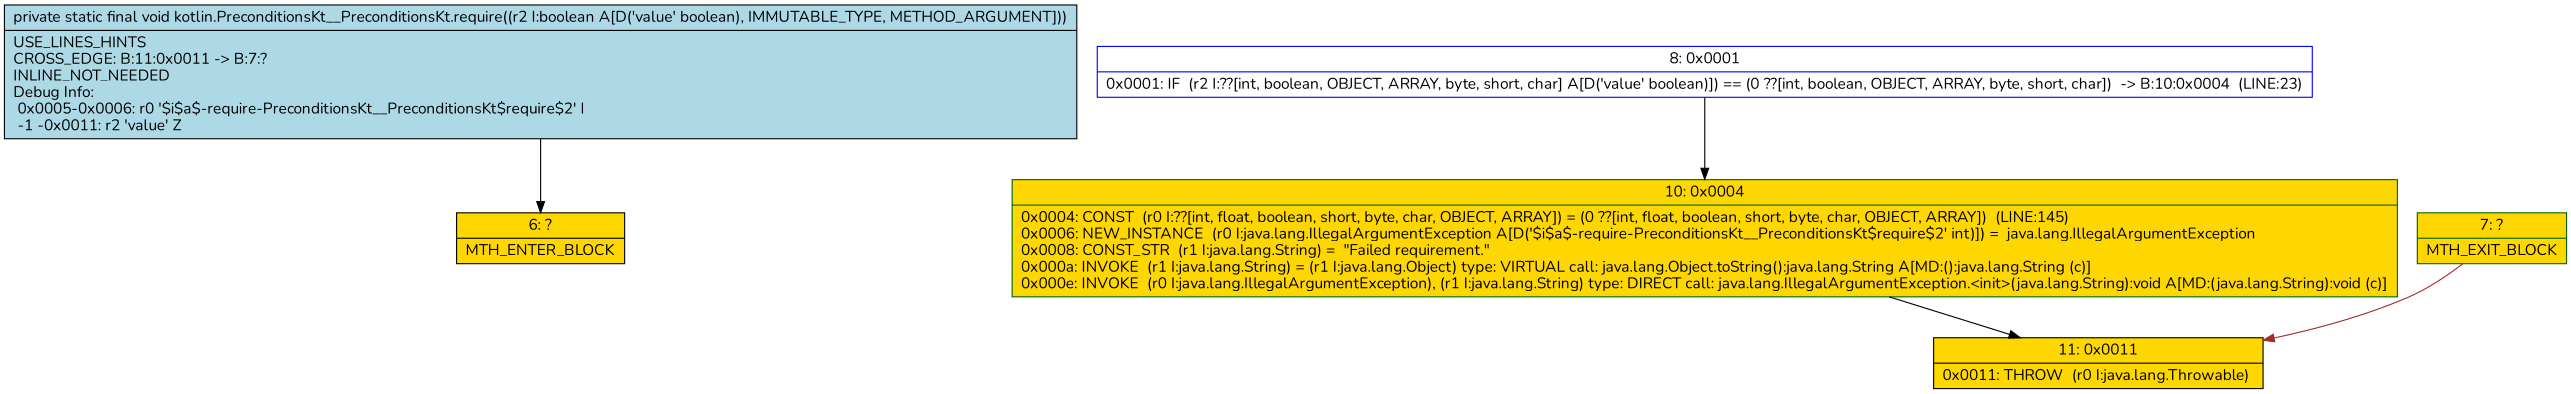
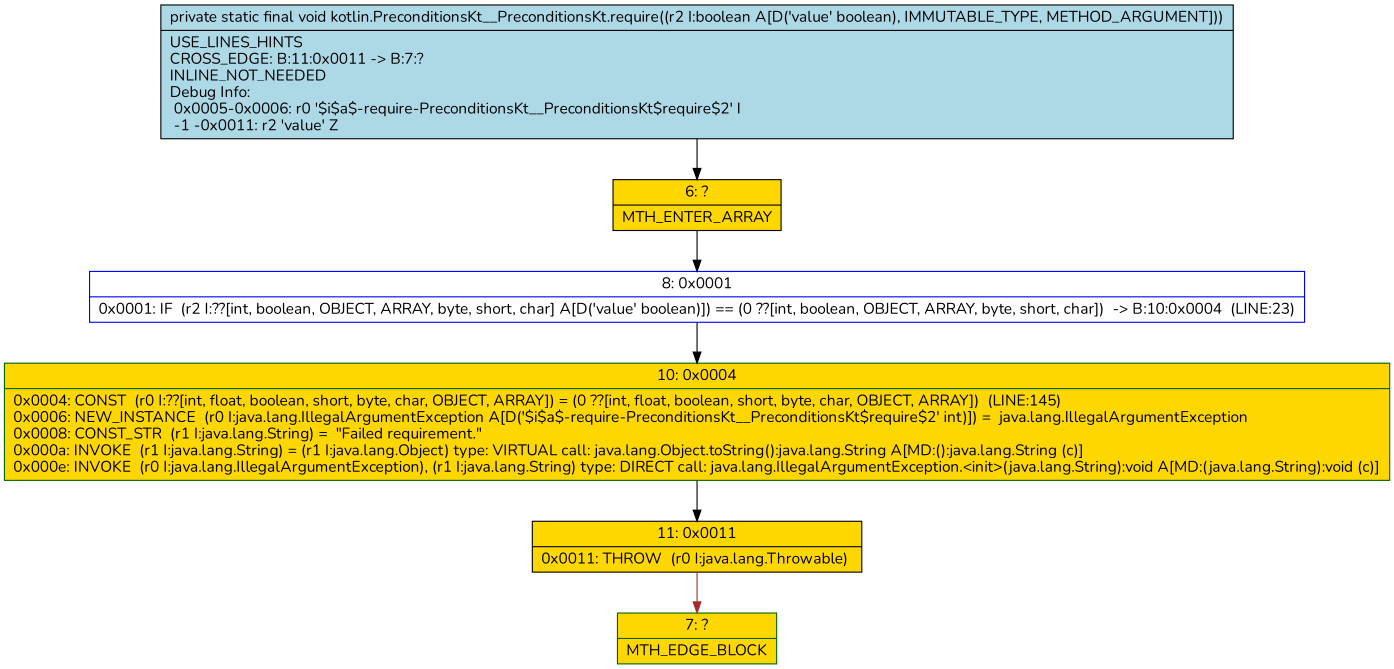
edge "6: ?" -> "8: 0x0001": added
node "6: ?": text "MTH_ENTER_BLOCK" -> "MTH_ENTER_ARRAY"
node "7: ?": text "MTH_EXIT_BLOCK" -> "MTH_EDGE_BLOCK"
edge "7: ?" -> "11: 0x0011": reversed
